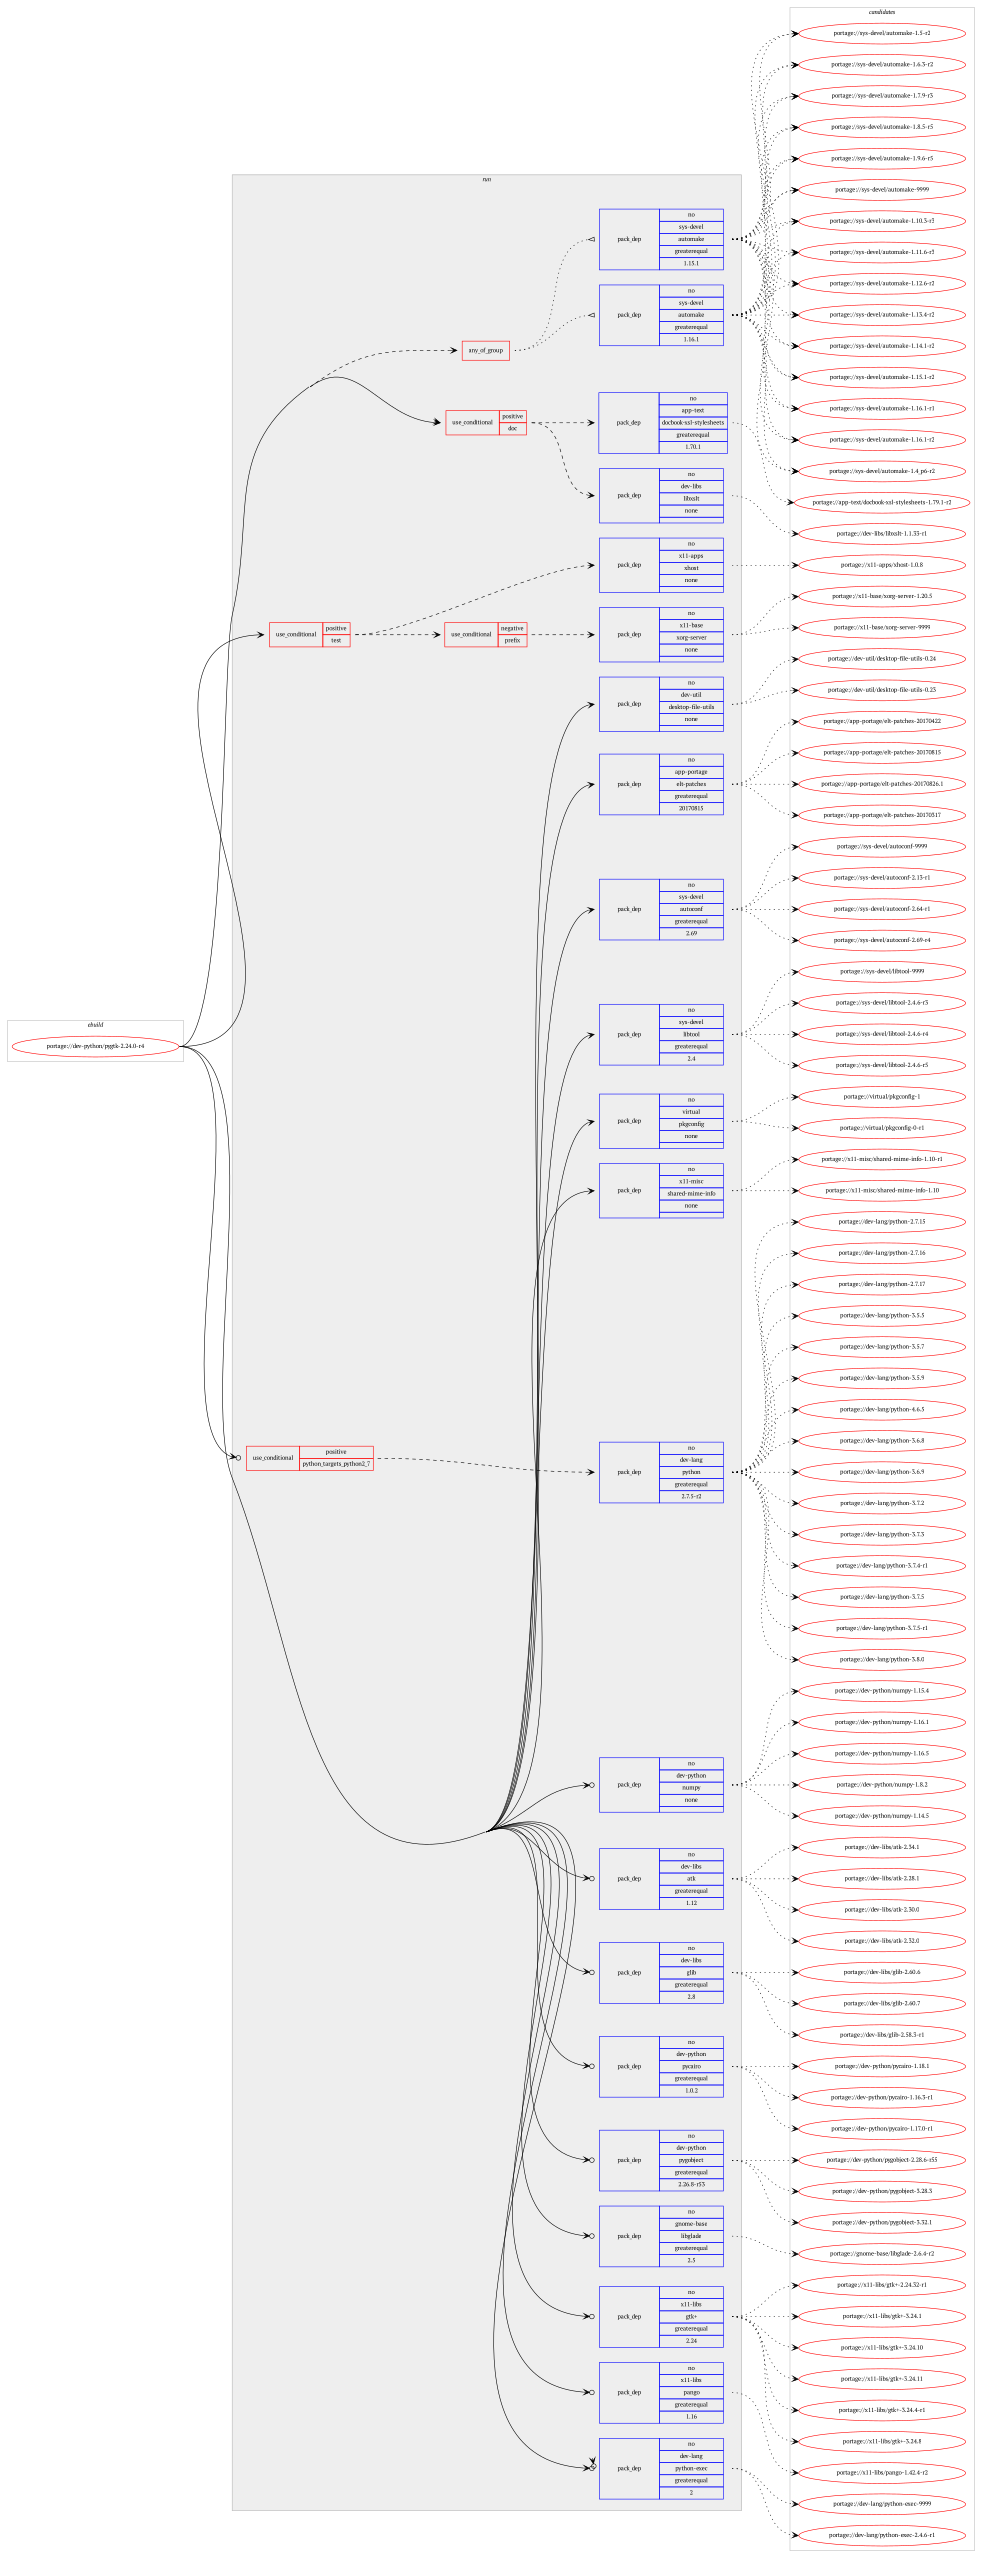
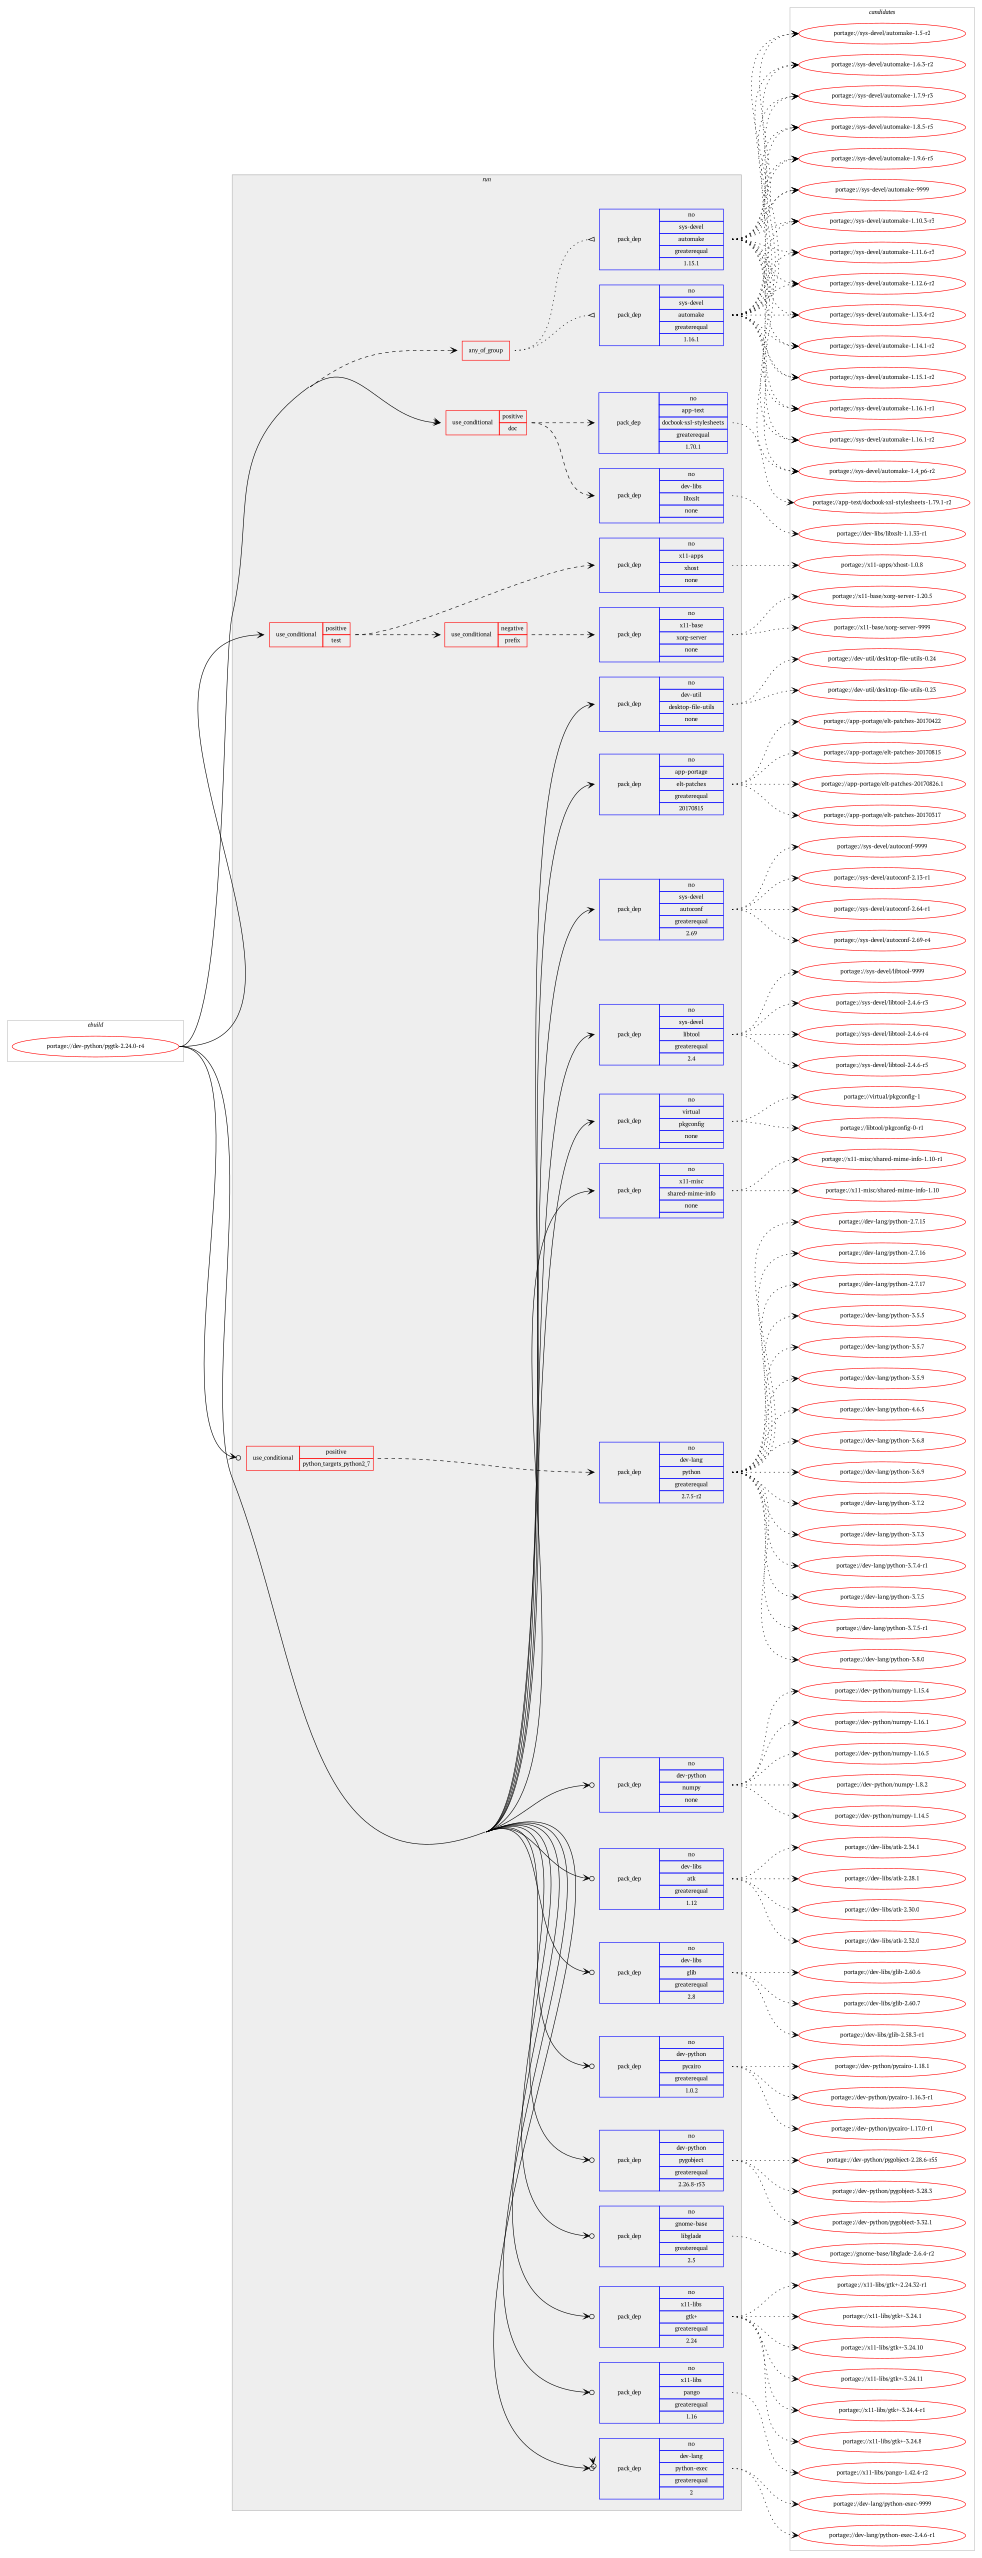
node "portage://virtual/pkgconfig-0-r1": label "portage://virtual/pkgconfig-0-r1" -> "portage://libtool/pkgconfig-0-r1"
